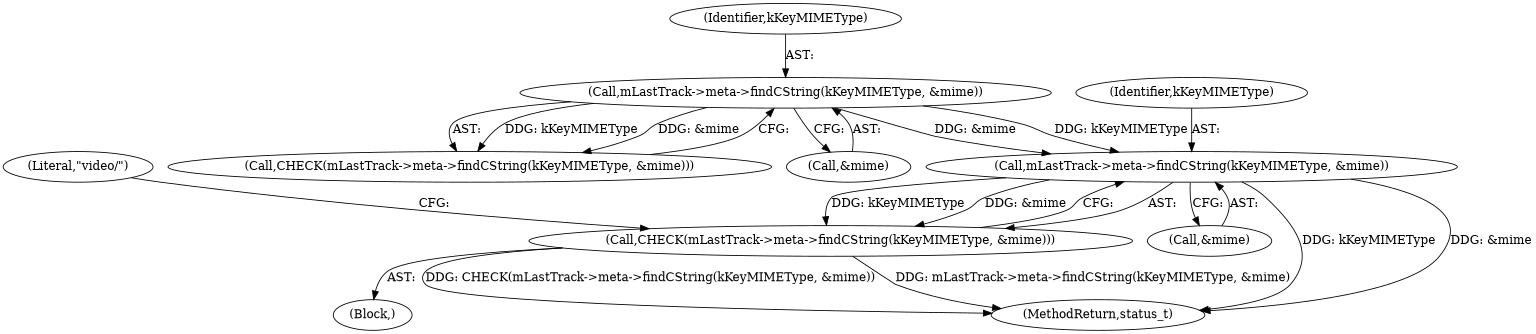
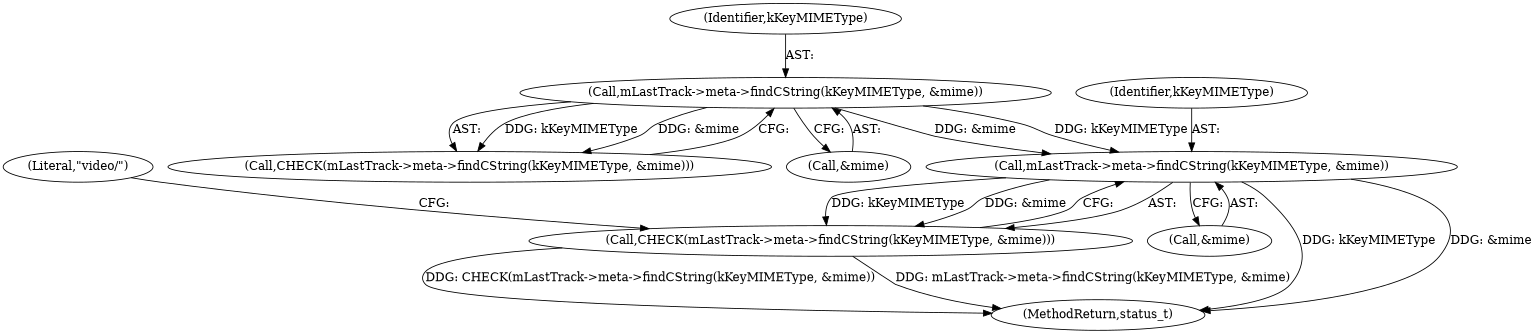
node "(Block,)": removed
